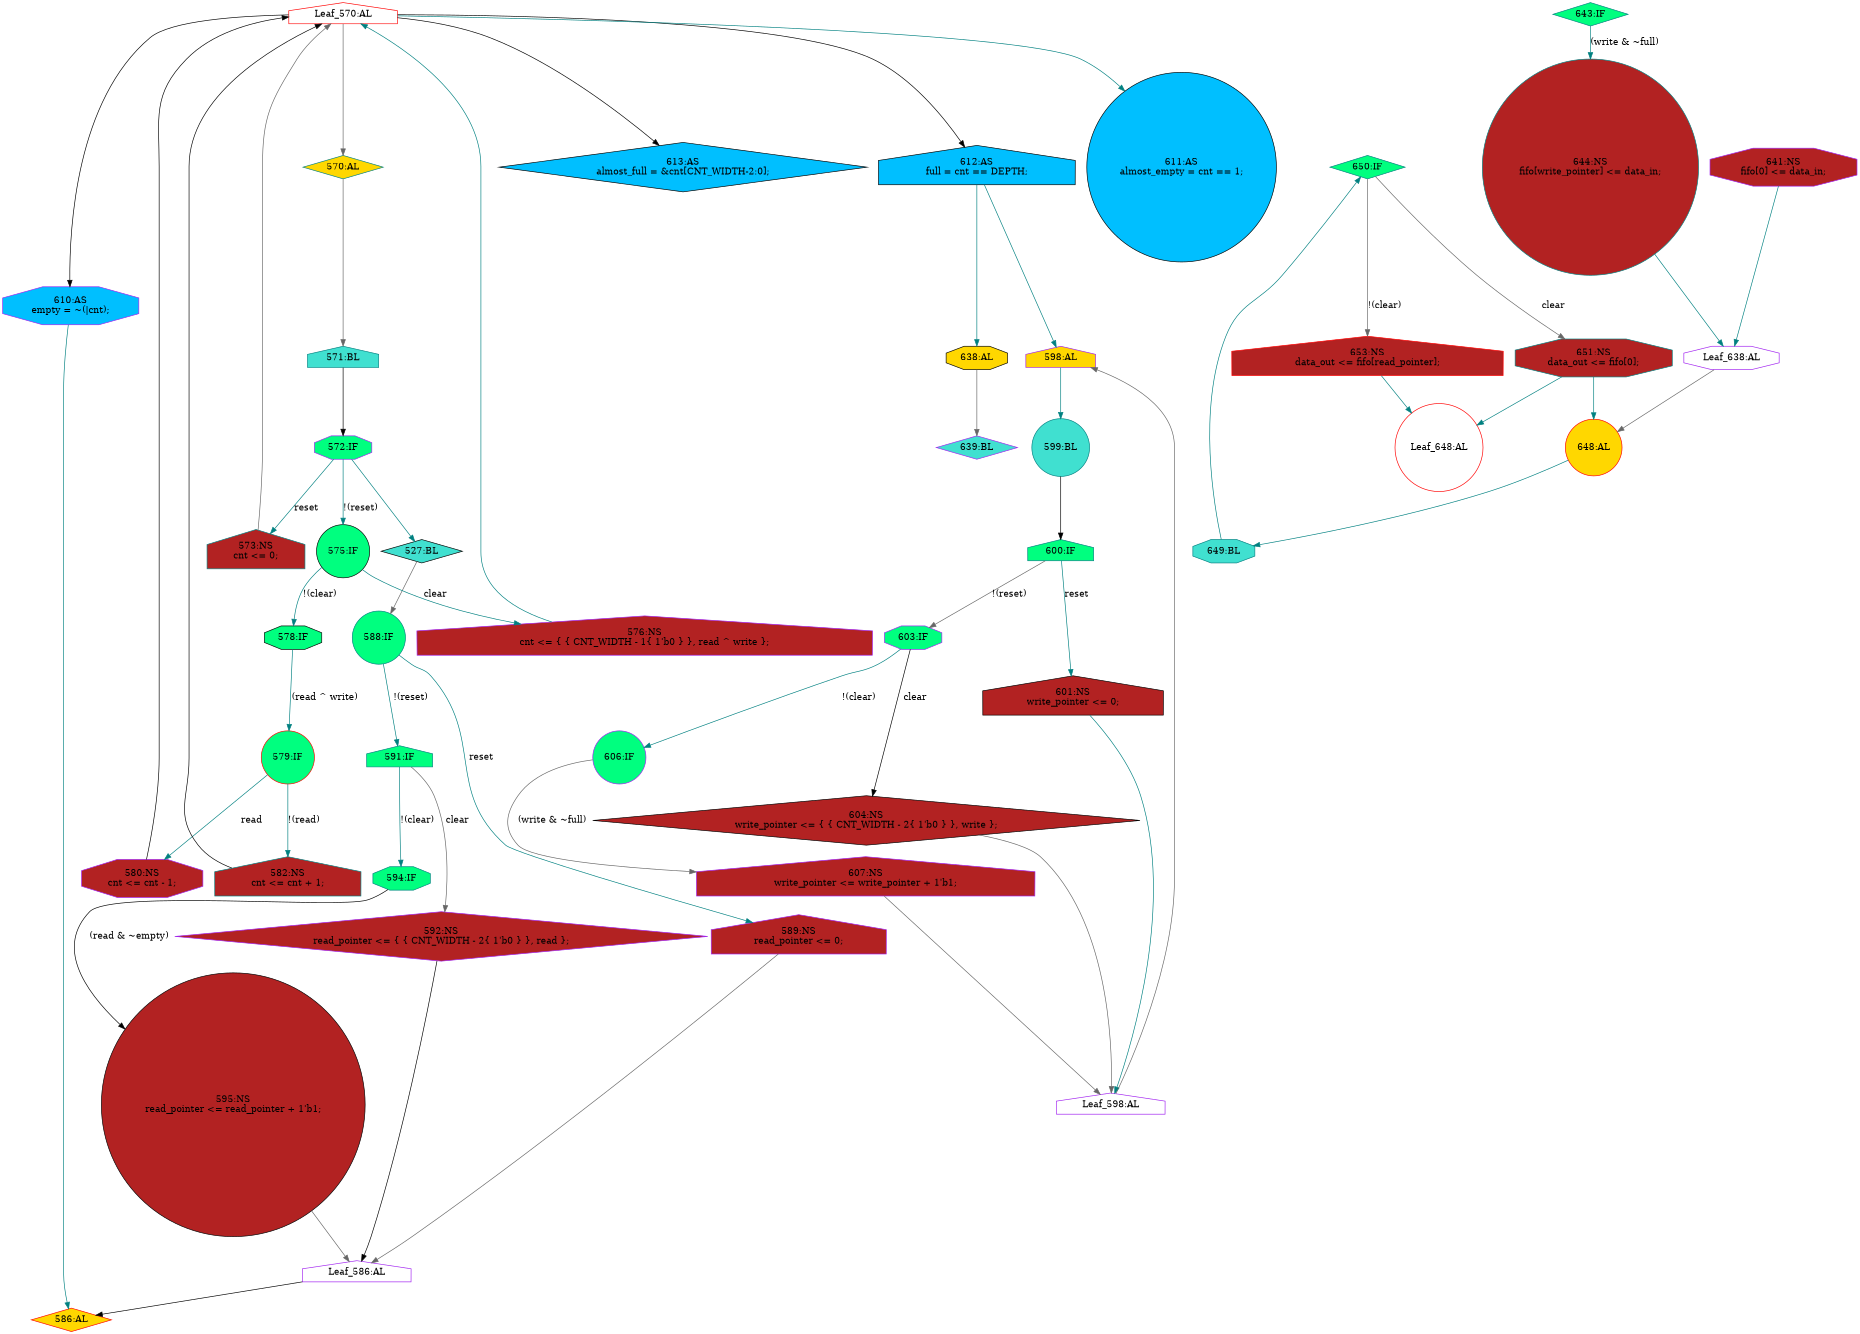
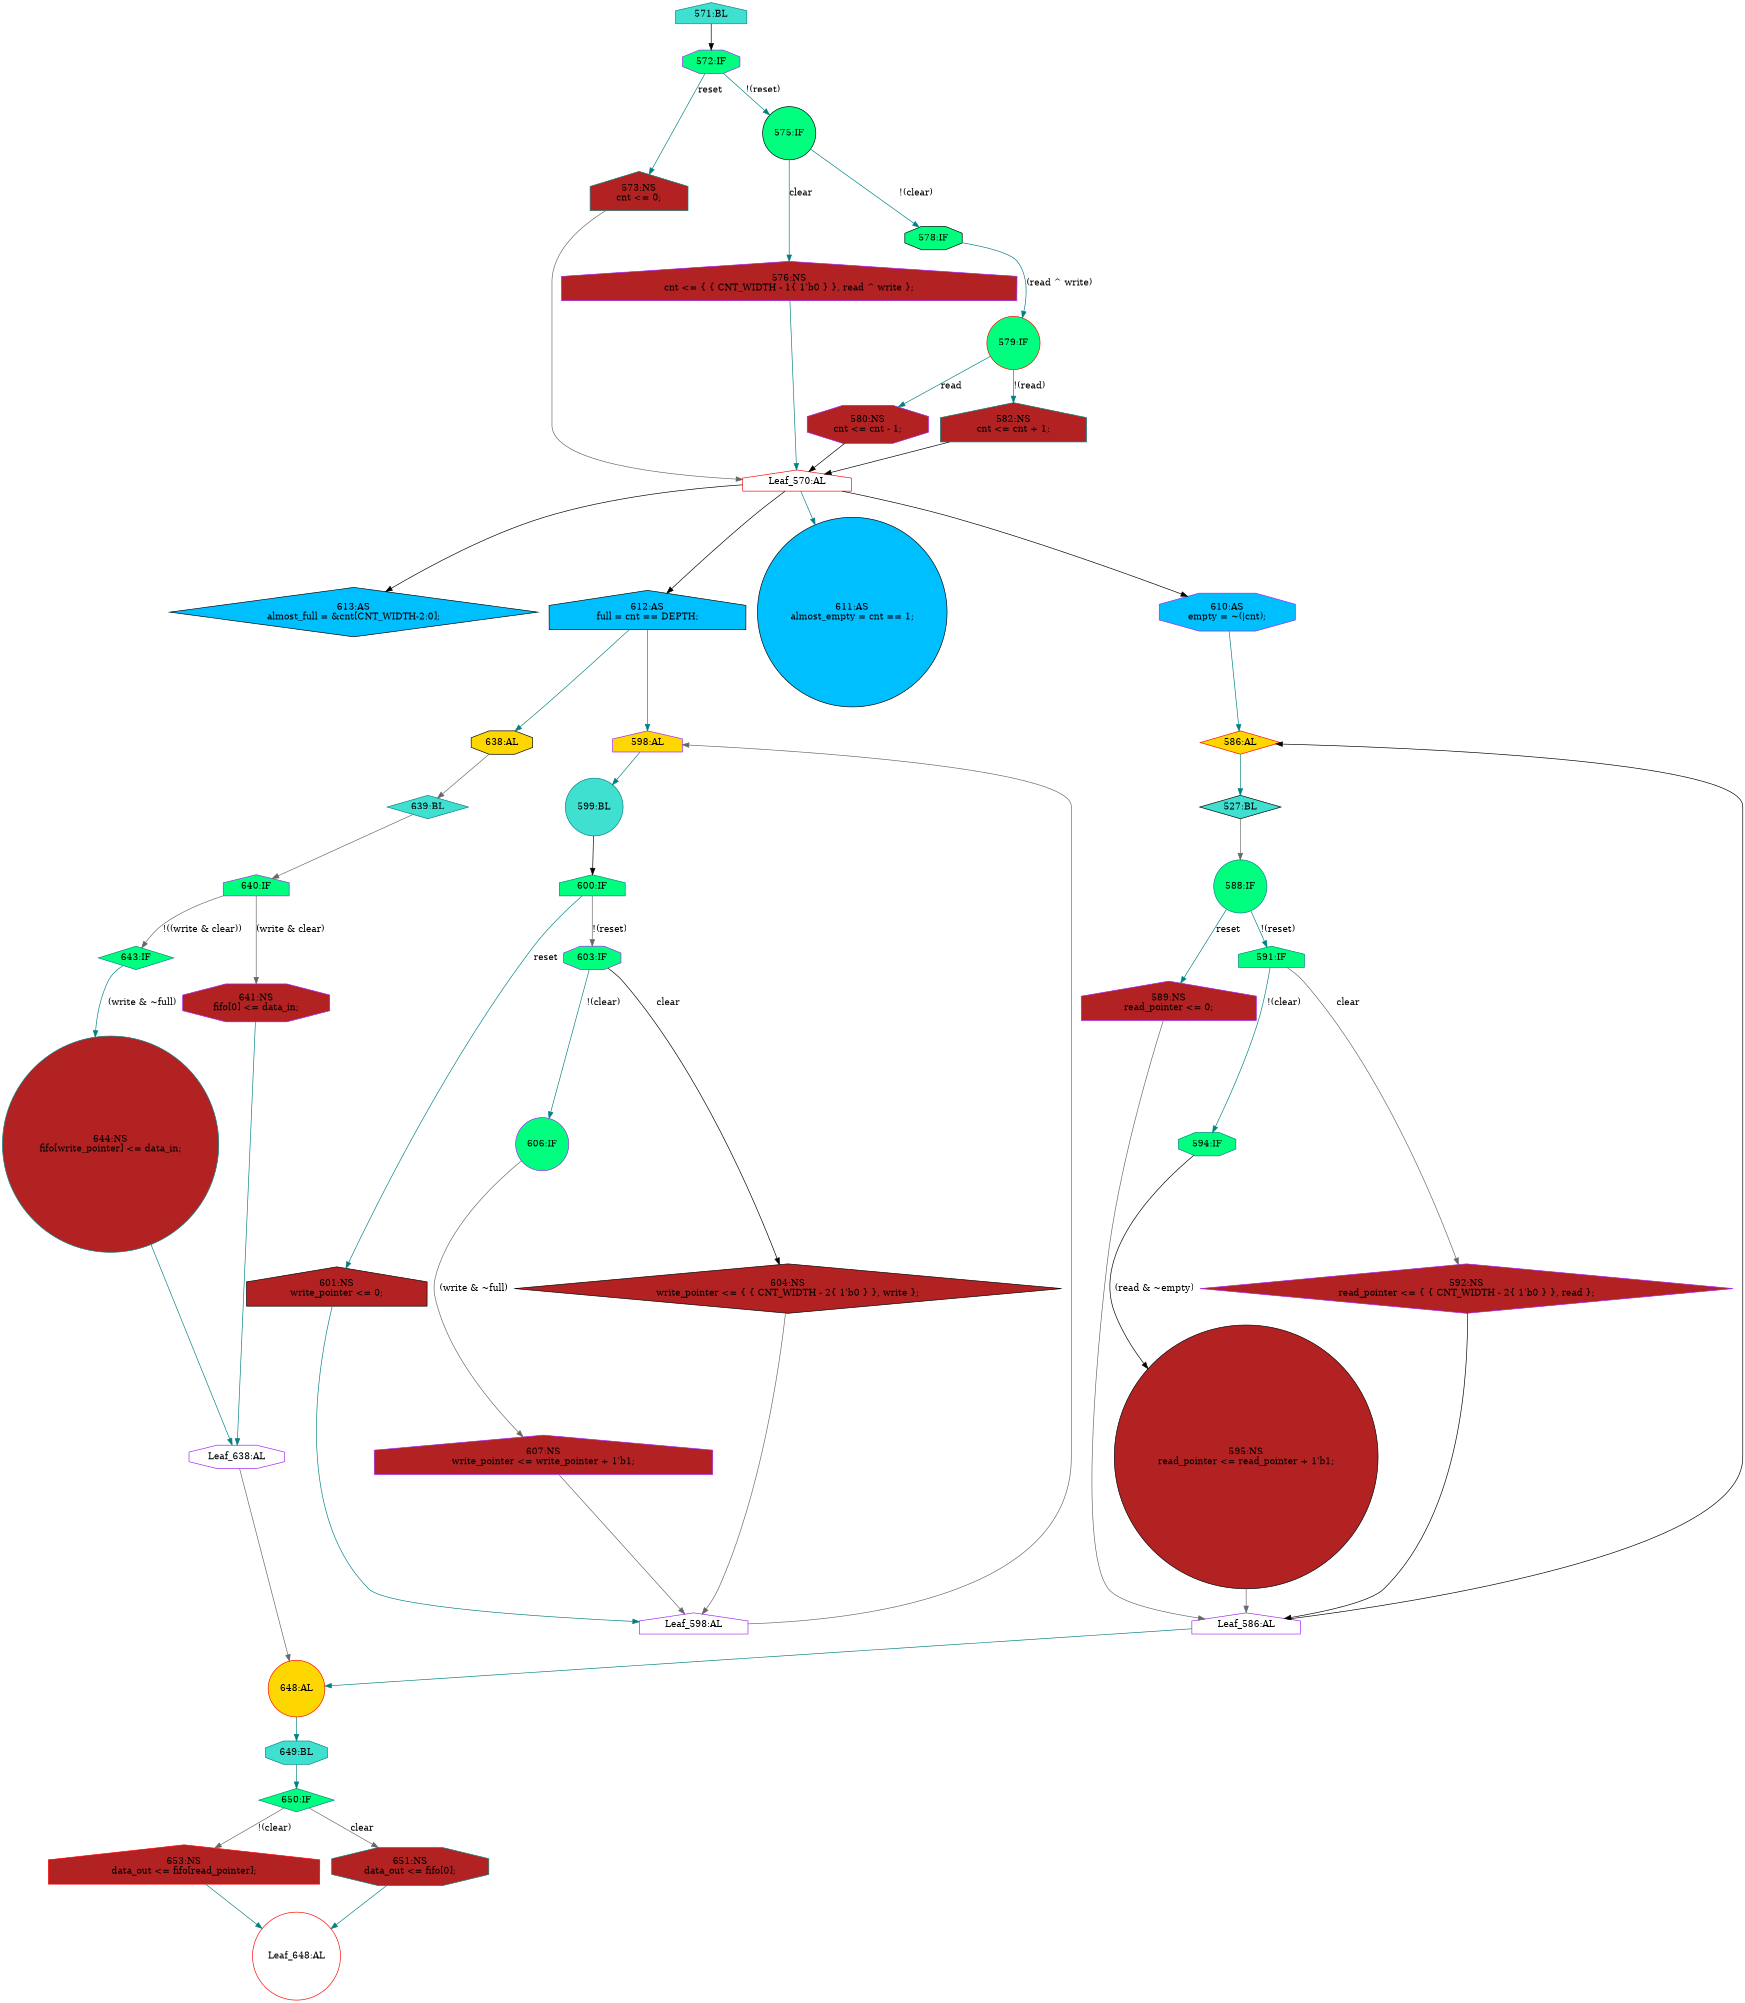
node "570:AL": removed
edge "651:NS data_out <= fifo[0];" -> "648:AL": now "Leaf_586:AL" -> "648:AL"
node "639:BL": color purple -> teal
edge "572:IF" -> "527:BL": now "586:AL" -> "527:BL"
node "640:IF": added
